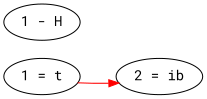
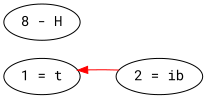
node "1 - H": label "1 - H" -> "8 - H"
edge "1 = t" -> "2 = ib": reversed
